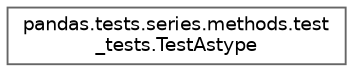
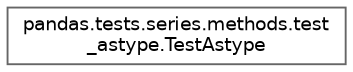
node "pandas.tests.series.methods.test _tests.TestAstype": label "pandas.tests.series.methods.test _tests.TestAstype" -> "pandas.tests.series.methods.test _astype.TestAstype"
